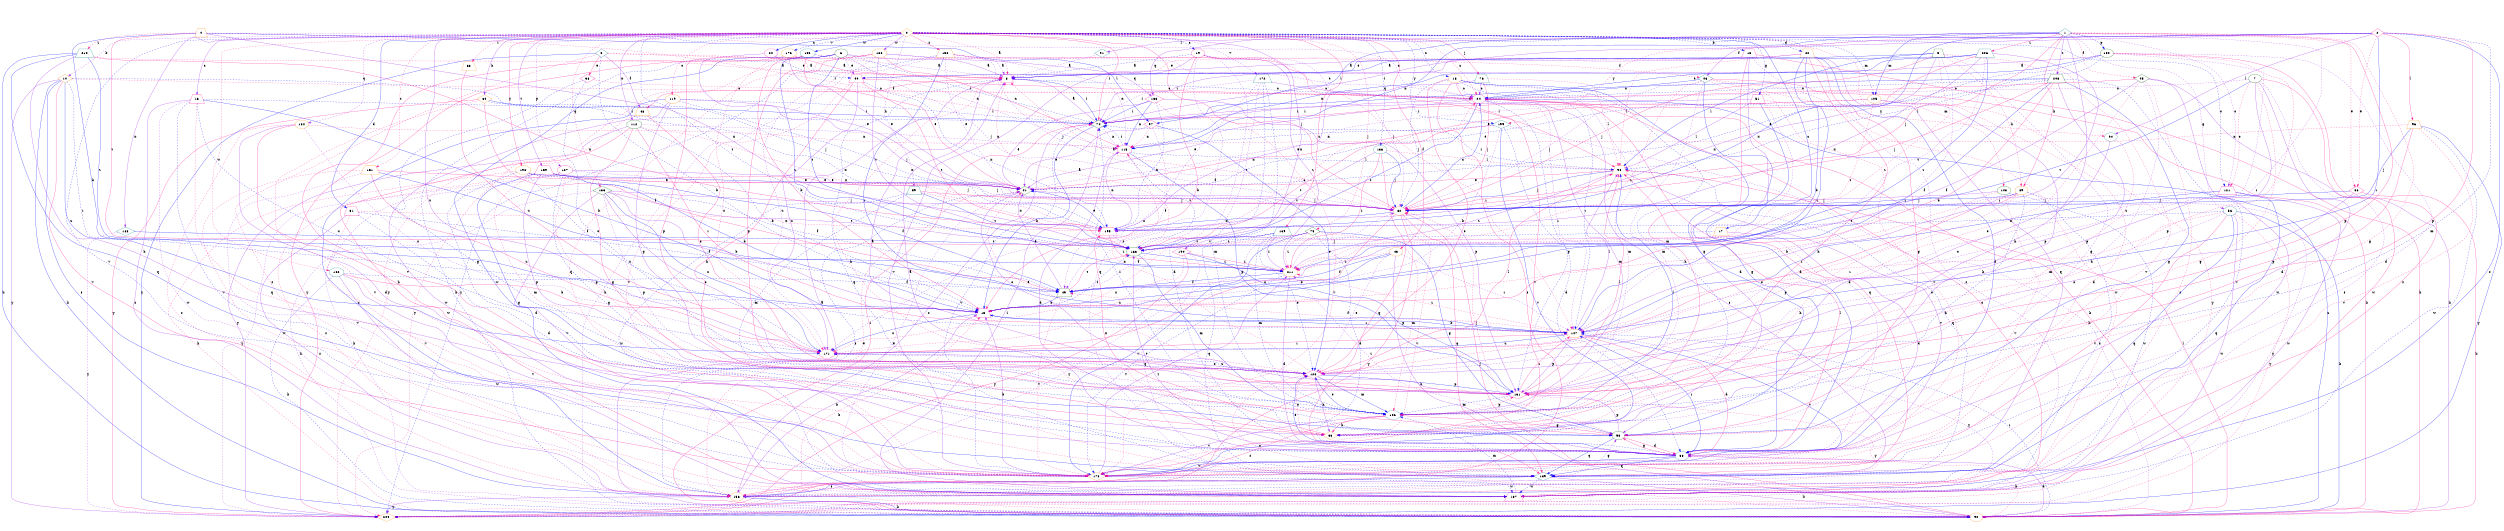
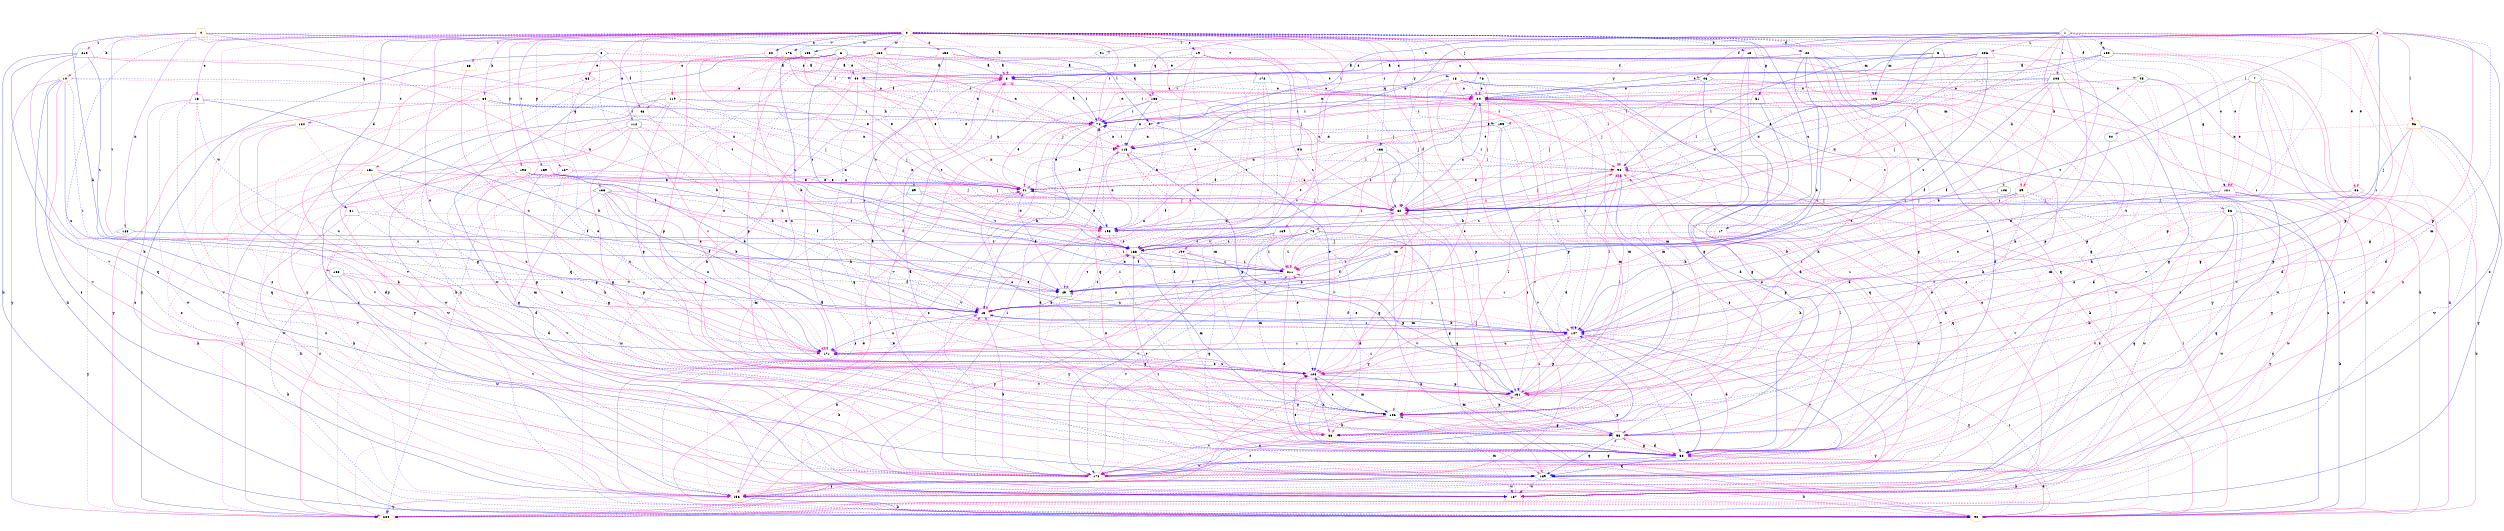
edge "51" -> "94": now "51" -> "204"
edge "159" -> "58": color blue -> purple
